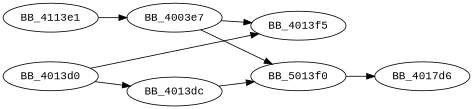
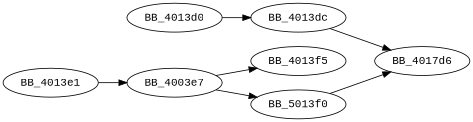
node "BB_4113e1": label "BB_4113e1" -> "BB_4013e1"
edge "BB_4013d0" -> "BB_4013f5": removed
edge "BB_4013dc" -> "BB_5013f0": now "BB_4013dc" -> "BB_4017d6"
